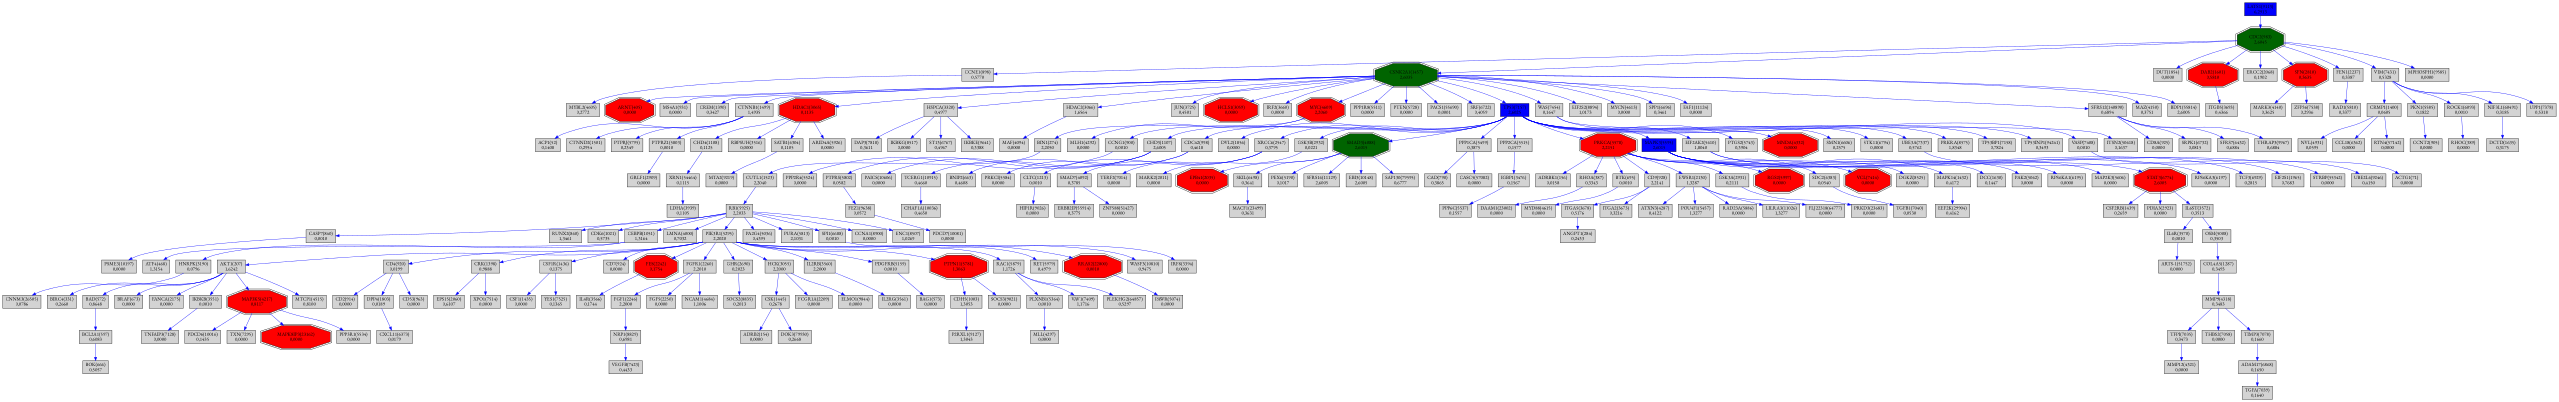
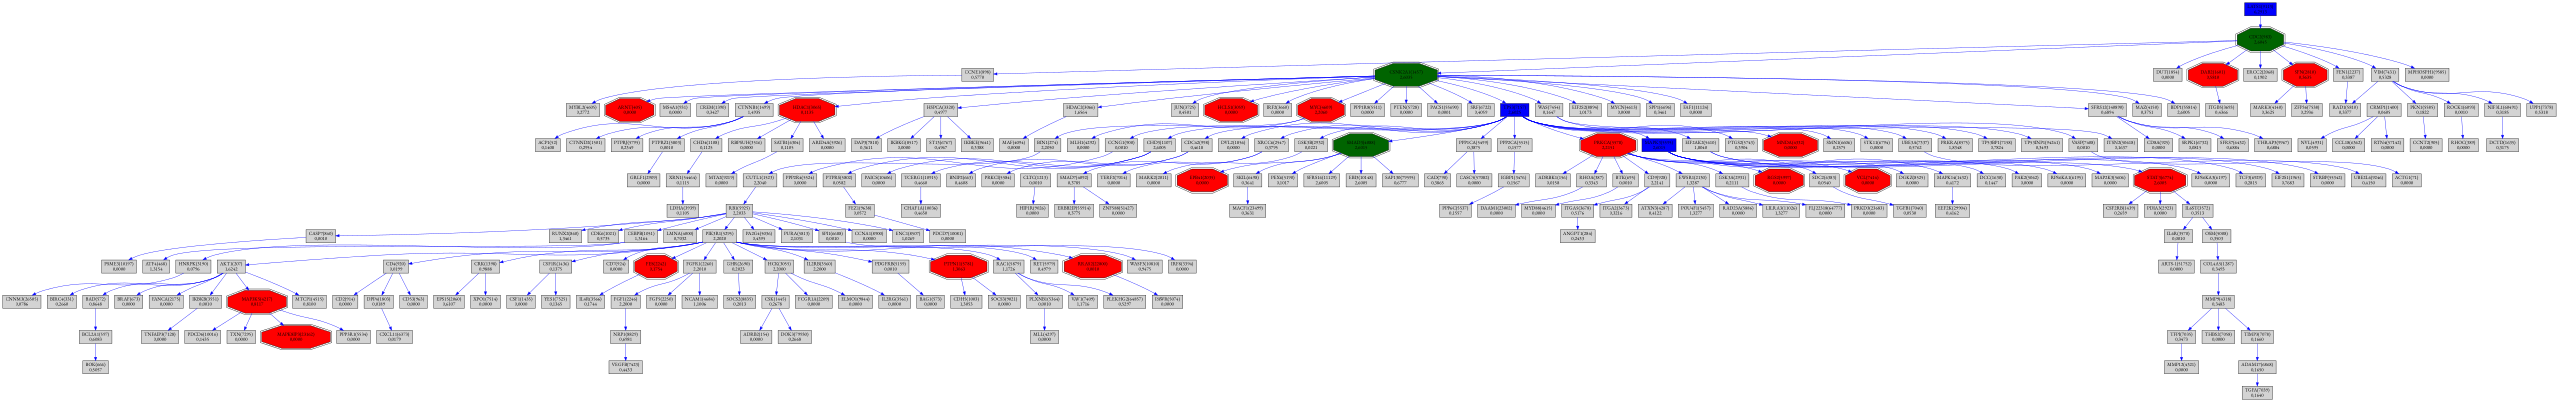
edge "VIM(7431) 0,5328" -> "CRMP1(1400) 0,0605": now "VIM(7431) 0,5328" -> "RAD1(5810) 0,3377"
edge "XRCC6(2547) 0,3795" -> "CLTC(1213) 0,0010": removed
node "P2RXL1(9127) 1,3043": removed
